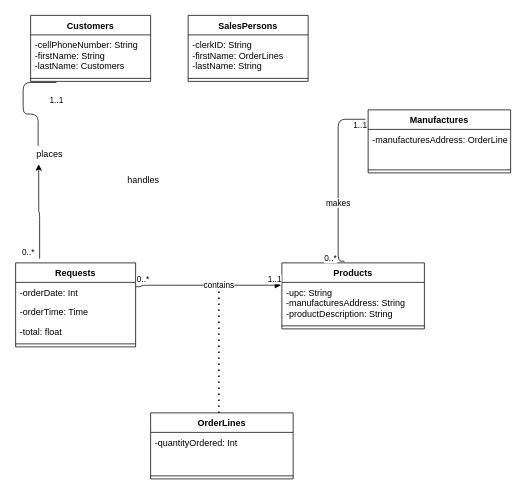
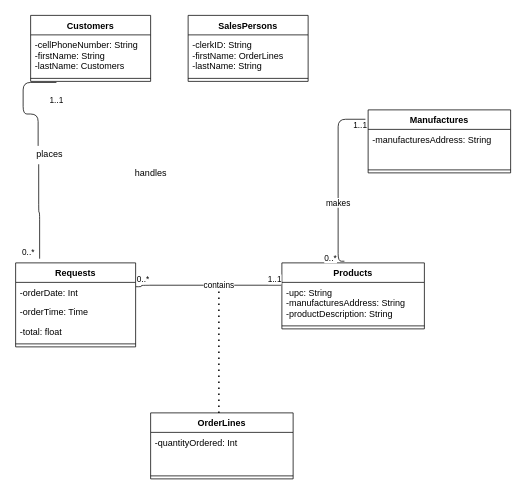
node "-manufacturesAddress: OrderLines": label "-manufacturesAddress: OrderLines" -> "-manufacturesAddress: String"
edge "Requests" -> "places": arrowhead classic -> none
node "handles": moved (143, 180) -> (150, 173)
edge "-orderDate: Int" -> "-upc: String -manufacturesAddress: String -productDescription: String": arrowhead block -> none
